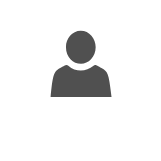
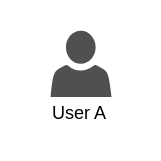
node "User A": added
